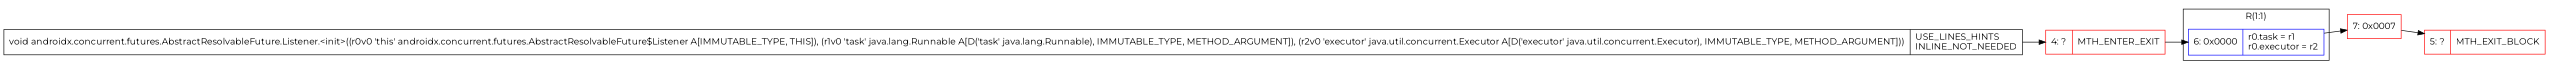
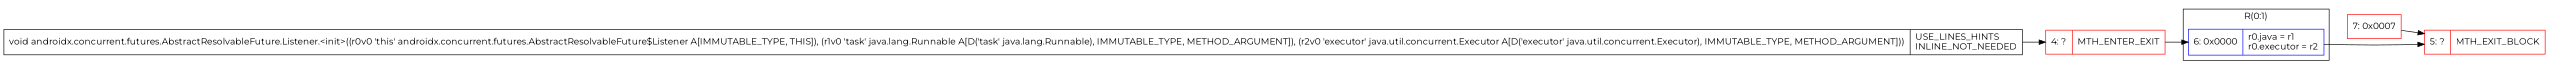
cluster "R(1:1)": label "R(1:1)" -> "R(0:1)"
edge "6: 0x0000" -> "7: 0x0007": now "6: 0x0000" -> "5: ?"
node "6: 0x0000": text "r0.task = r1" -> "r0.java = r1"
